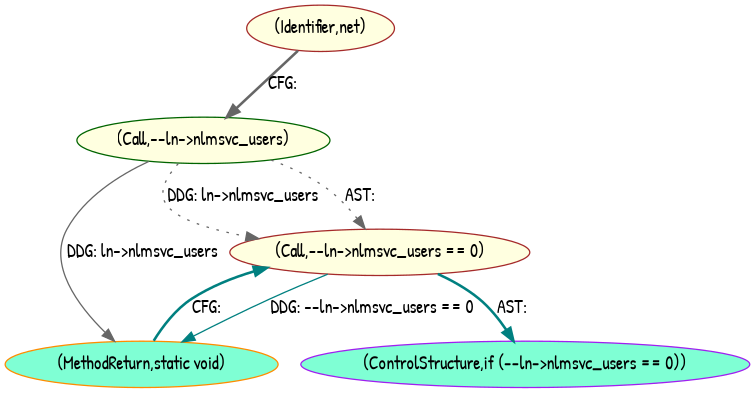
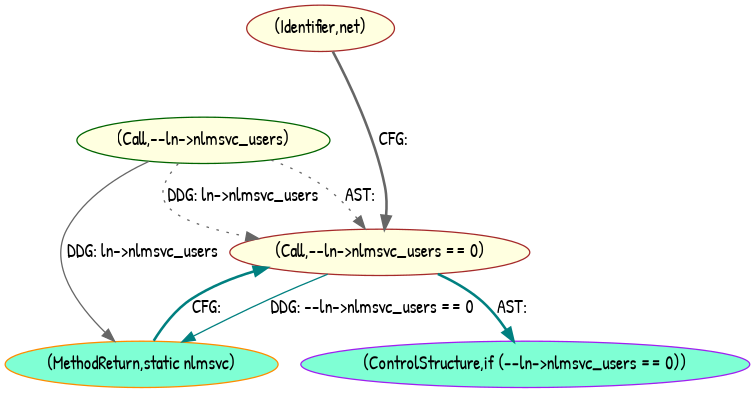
edge "(Identifier,net)" -> "(Call,--ln->nlmsvc_users)": now "(Identifier,net)" -> "(Call,--ln->nlmsvc_users == 0)"
node "(MethodReturn,static void)": label "(MethodReturn,static void)" -> "(MethodReturn,static nlmsvc)"
